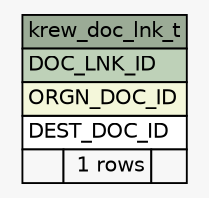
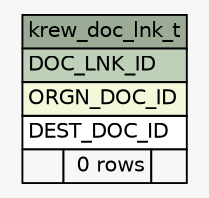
node "krew_doc_lnk_t": text "1 rows" -> "0 rows"
